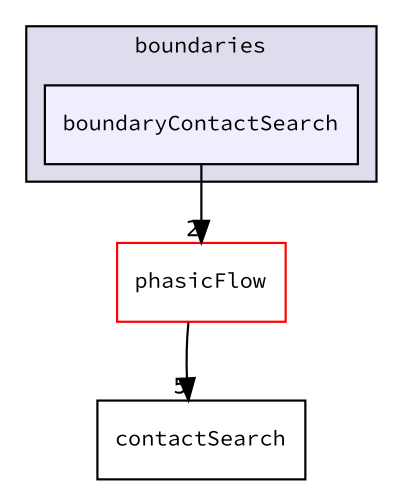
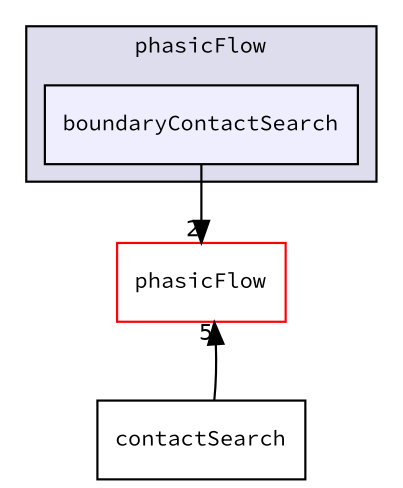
cluster "boundaries": label "boundaries" -> "phasicFlow"
edge "phasicFlow" -> "contactSearch": reversed
